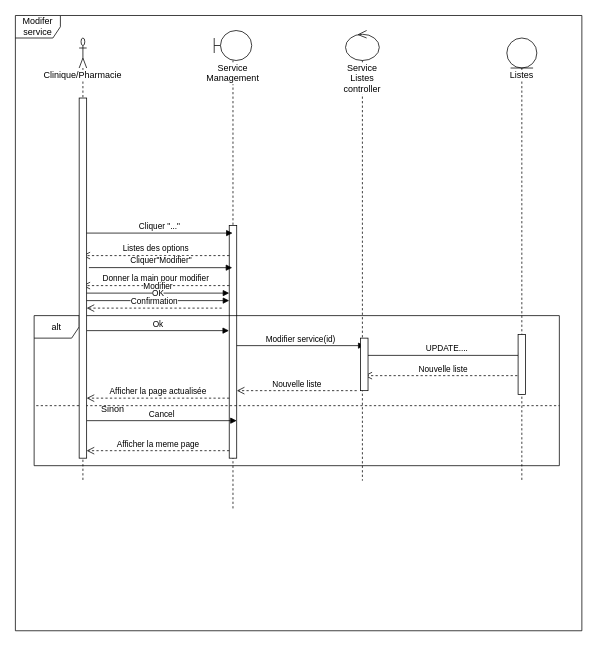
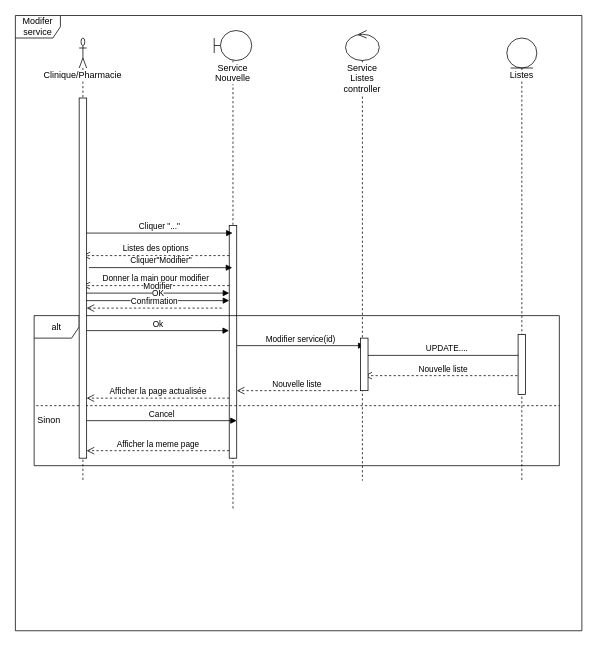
node "Service Management": label "Service Management" -> "Service Nouvelle"
node "Sinon": moved (113, 409) -> (49, 420)
